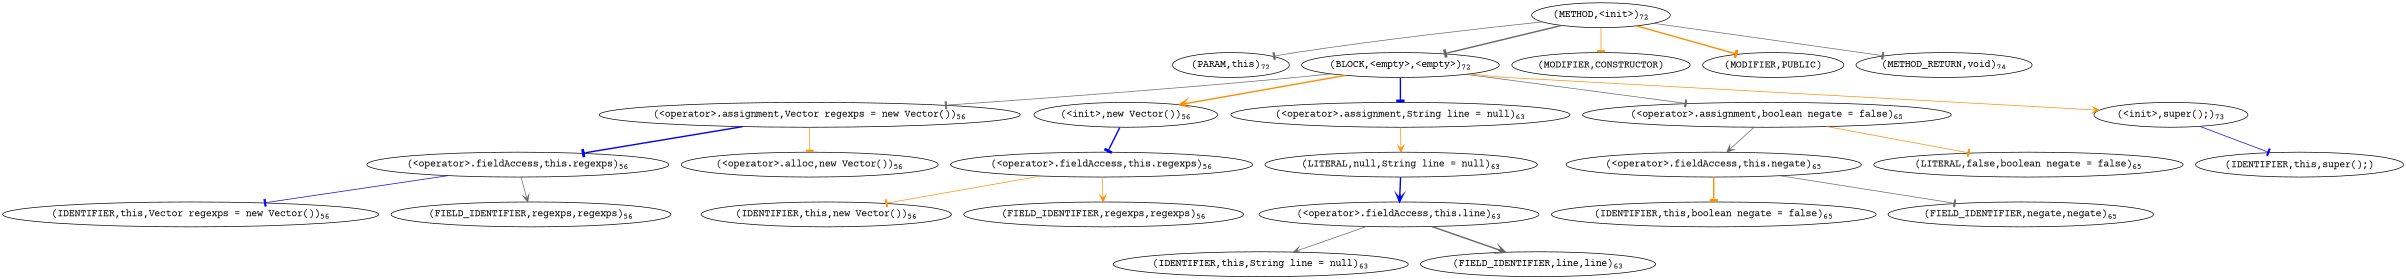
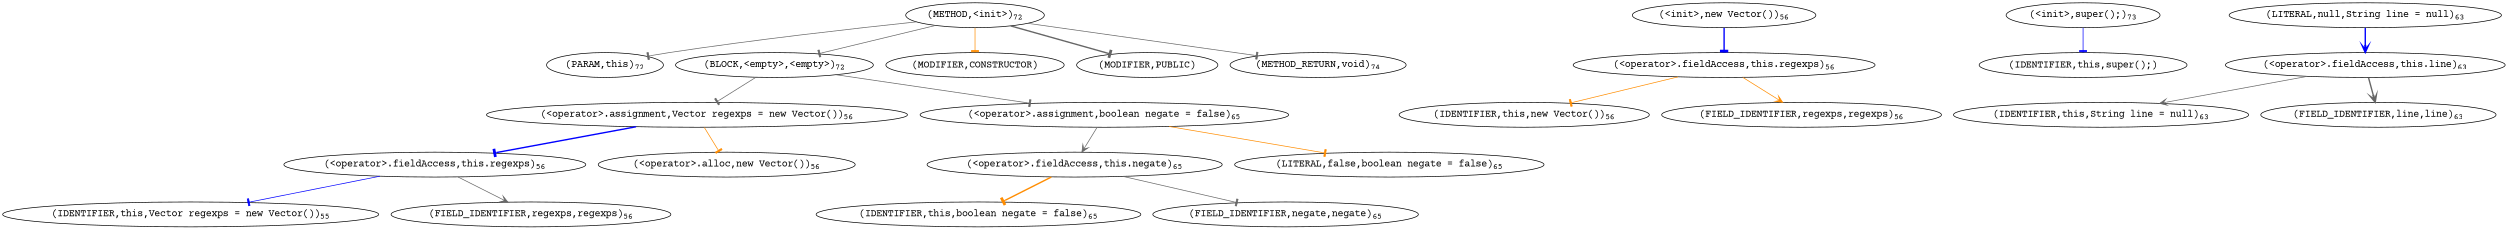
edge "(METHOD,<init>)" -> "(BLOCK,<empty>,<empty>)": style bold -> solid
edge "(METHOD,<init>)" -> "(MODIFIER,PUBLIC)": color darkorange -> gray40
edge "(BLOCK,<empty>,<empty>)" -> "(<init>,new Vector())": removed
edge "(BLOCK,<empty>,<empty>)" -> "(<init>,super();)": removed
node "(<operator>.assignment,String line = null)": removed
node "(IDENTIFIER,this,Vector regexps = new Vector())": text "56" -> "55"
